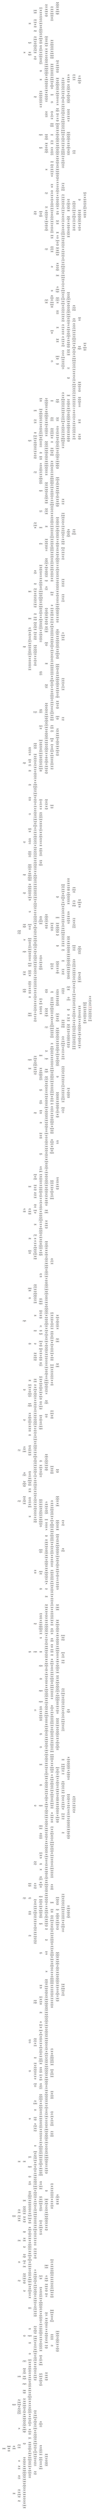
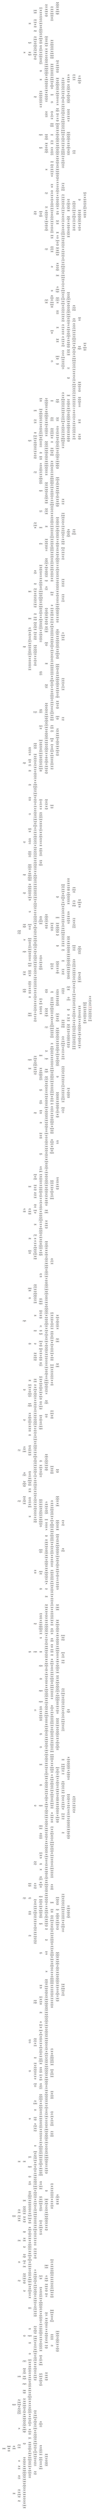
node "Morgdenblomicvax": added
